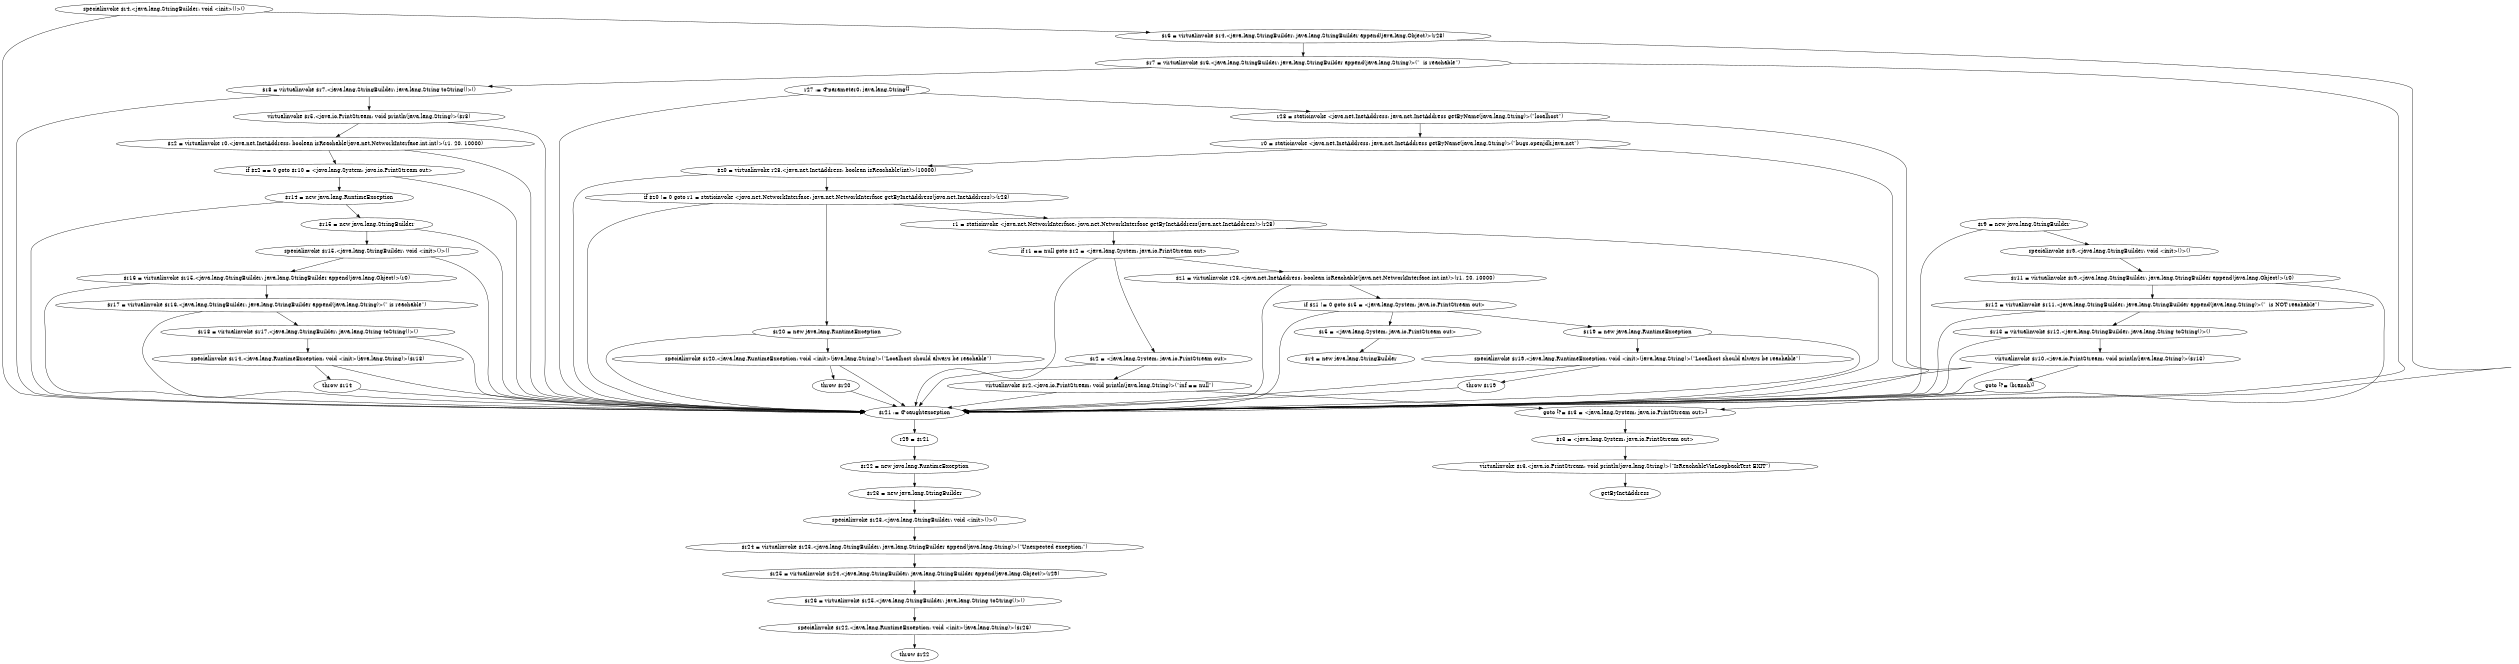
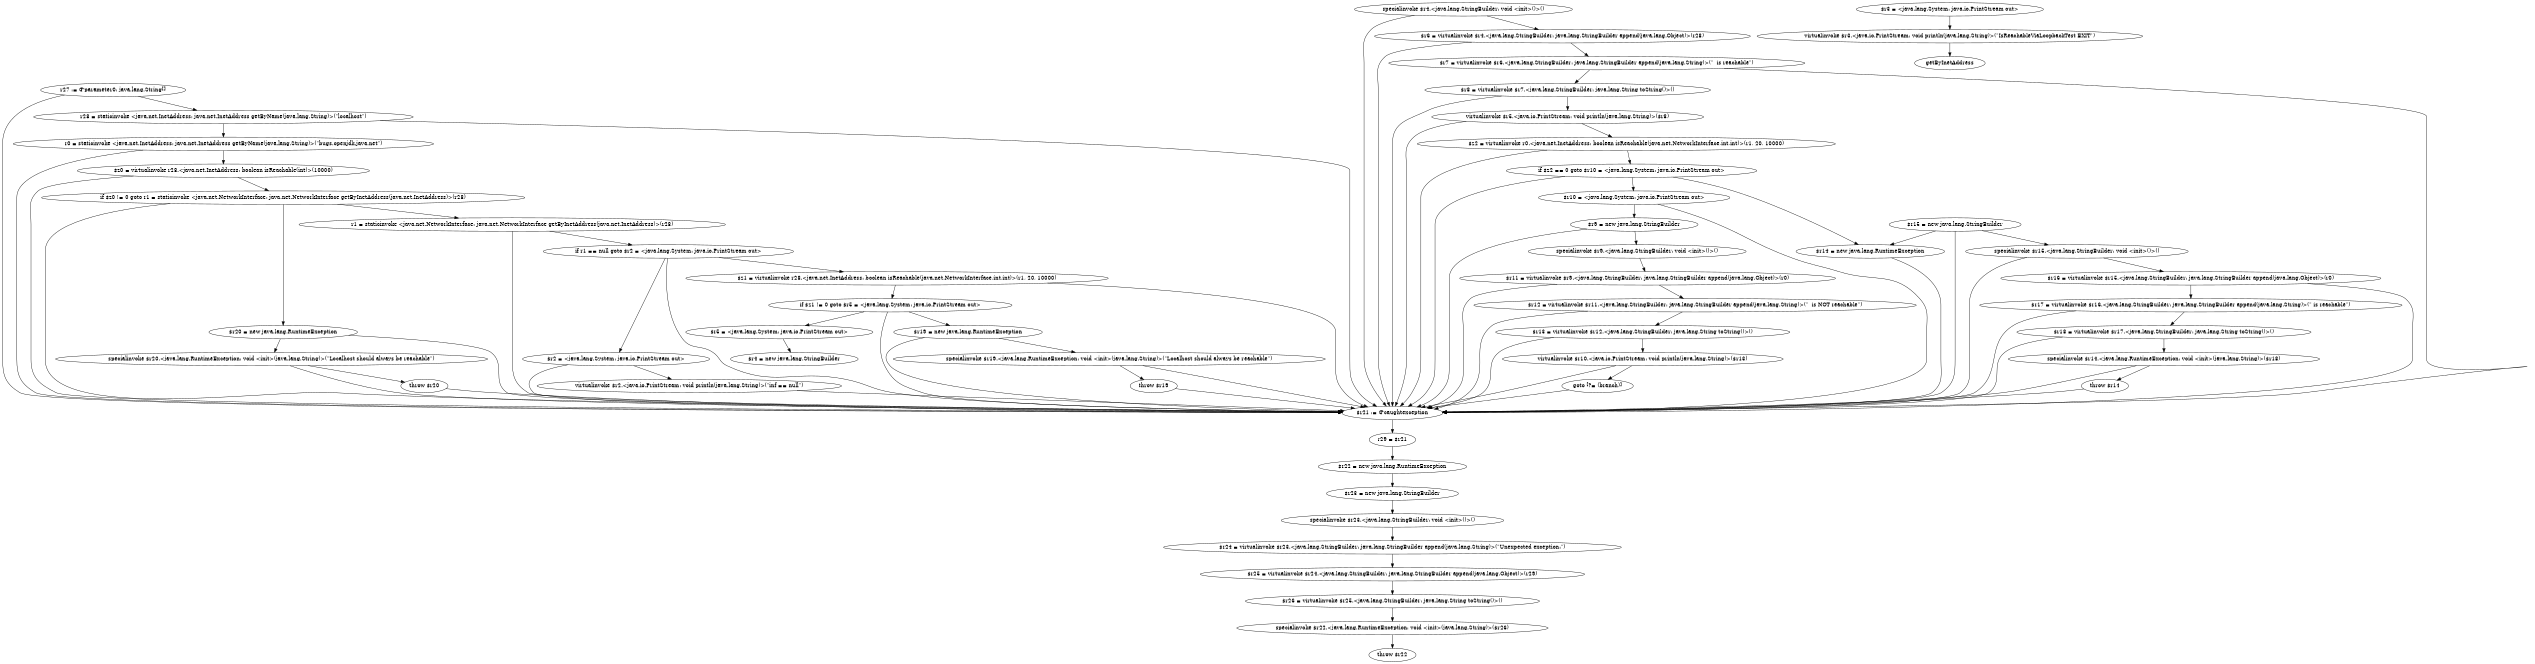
node "$r10 = <java.lang.System: java.io.PrintStream out>": added
edge "$r14 = new java.lang.RuntimeException" -> "$r15 = new java.lang.StringBuilder": reversed
node "goto [?= $r3 = <java.lang.System: java.io.PrintStream out>]": removed
